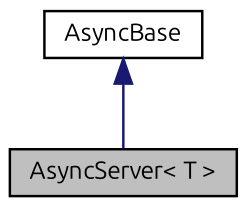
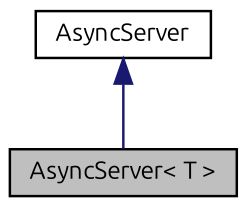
node "AsyncBase": label "AsyncBase" -> "AsyncServer"
